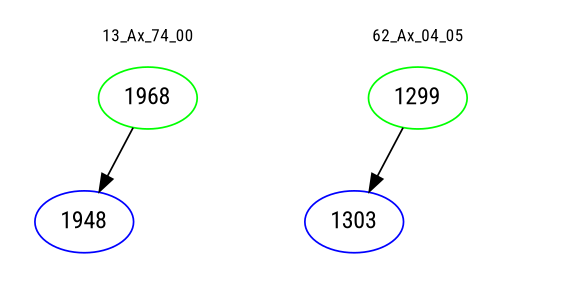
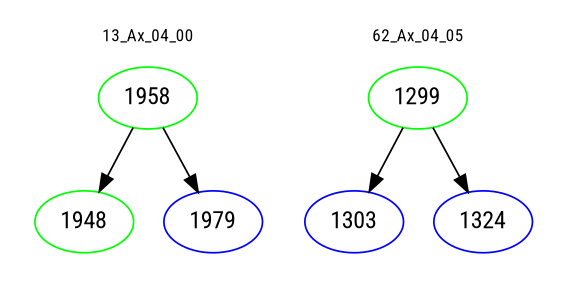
cluster "13_Ax_74_00": label "13_Ax_74_00" -> "13_Ax_04_00"
node "1968": label "1968" -> "1958"
node "1948": color blue -> green
node "1979": added
node "1324": added
